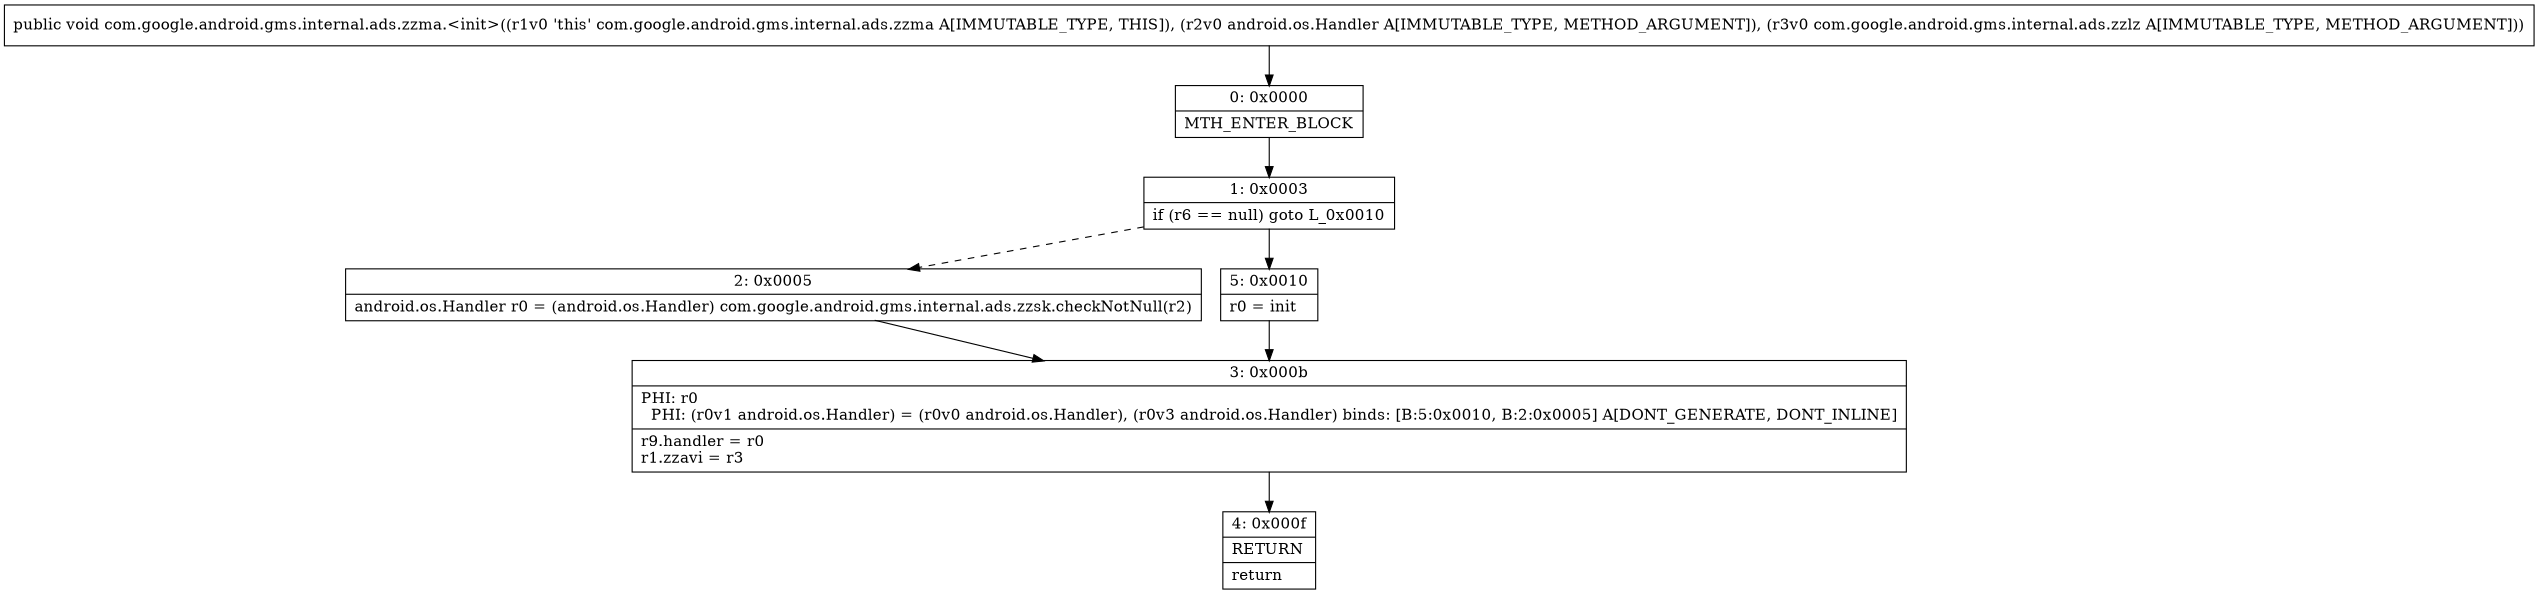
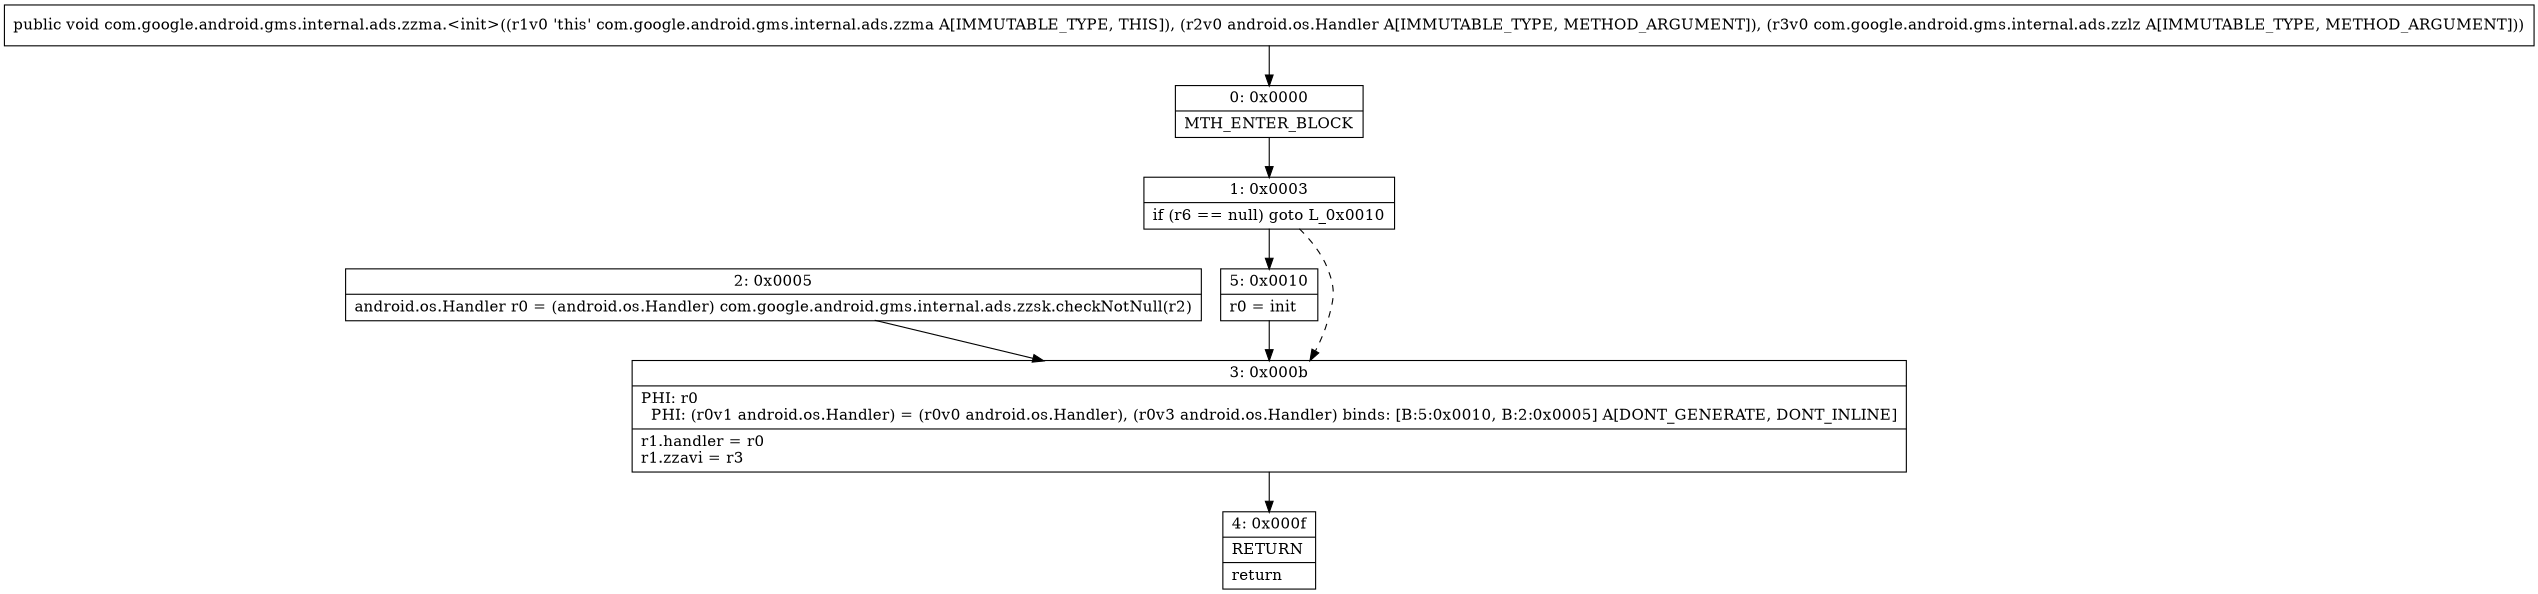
edge "1: 0x0003" -> "2: 0x0005": now "1: 0x0003" -> "3: 0x000b"
node "3: 0x000b": text "r9.handler = r0" -> "r1.handler = r0"
